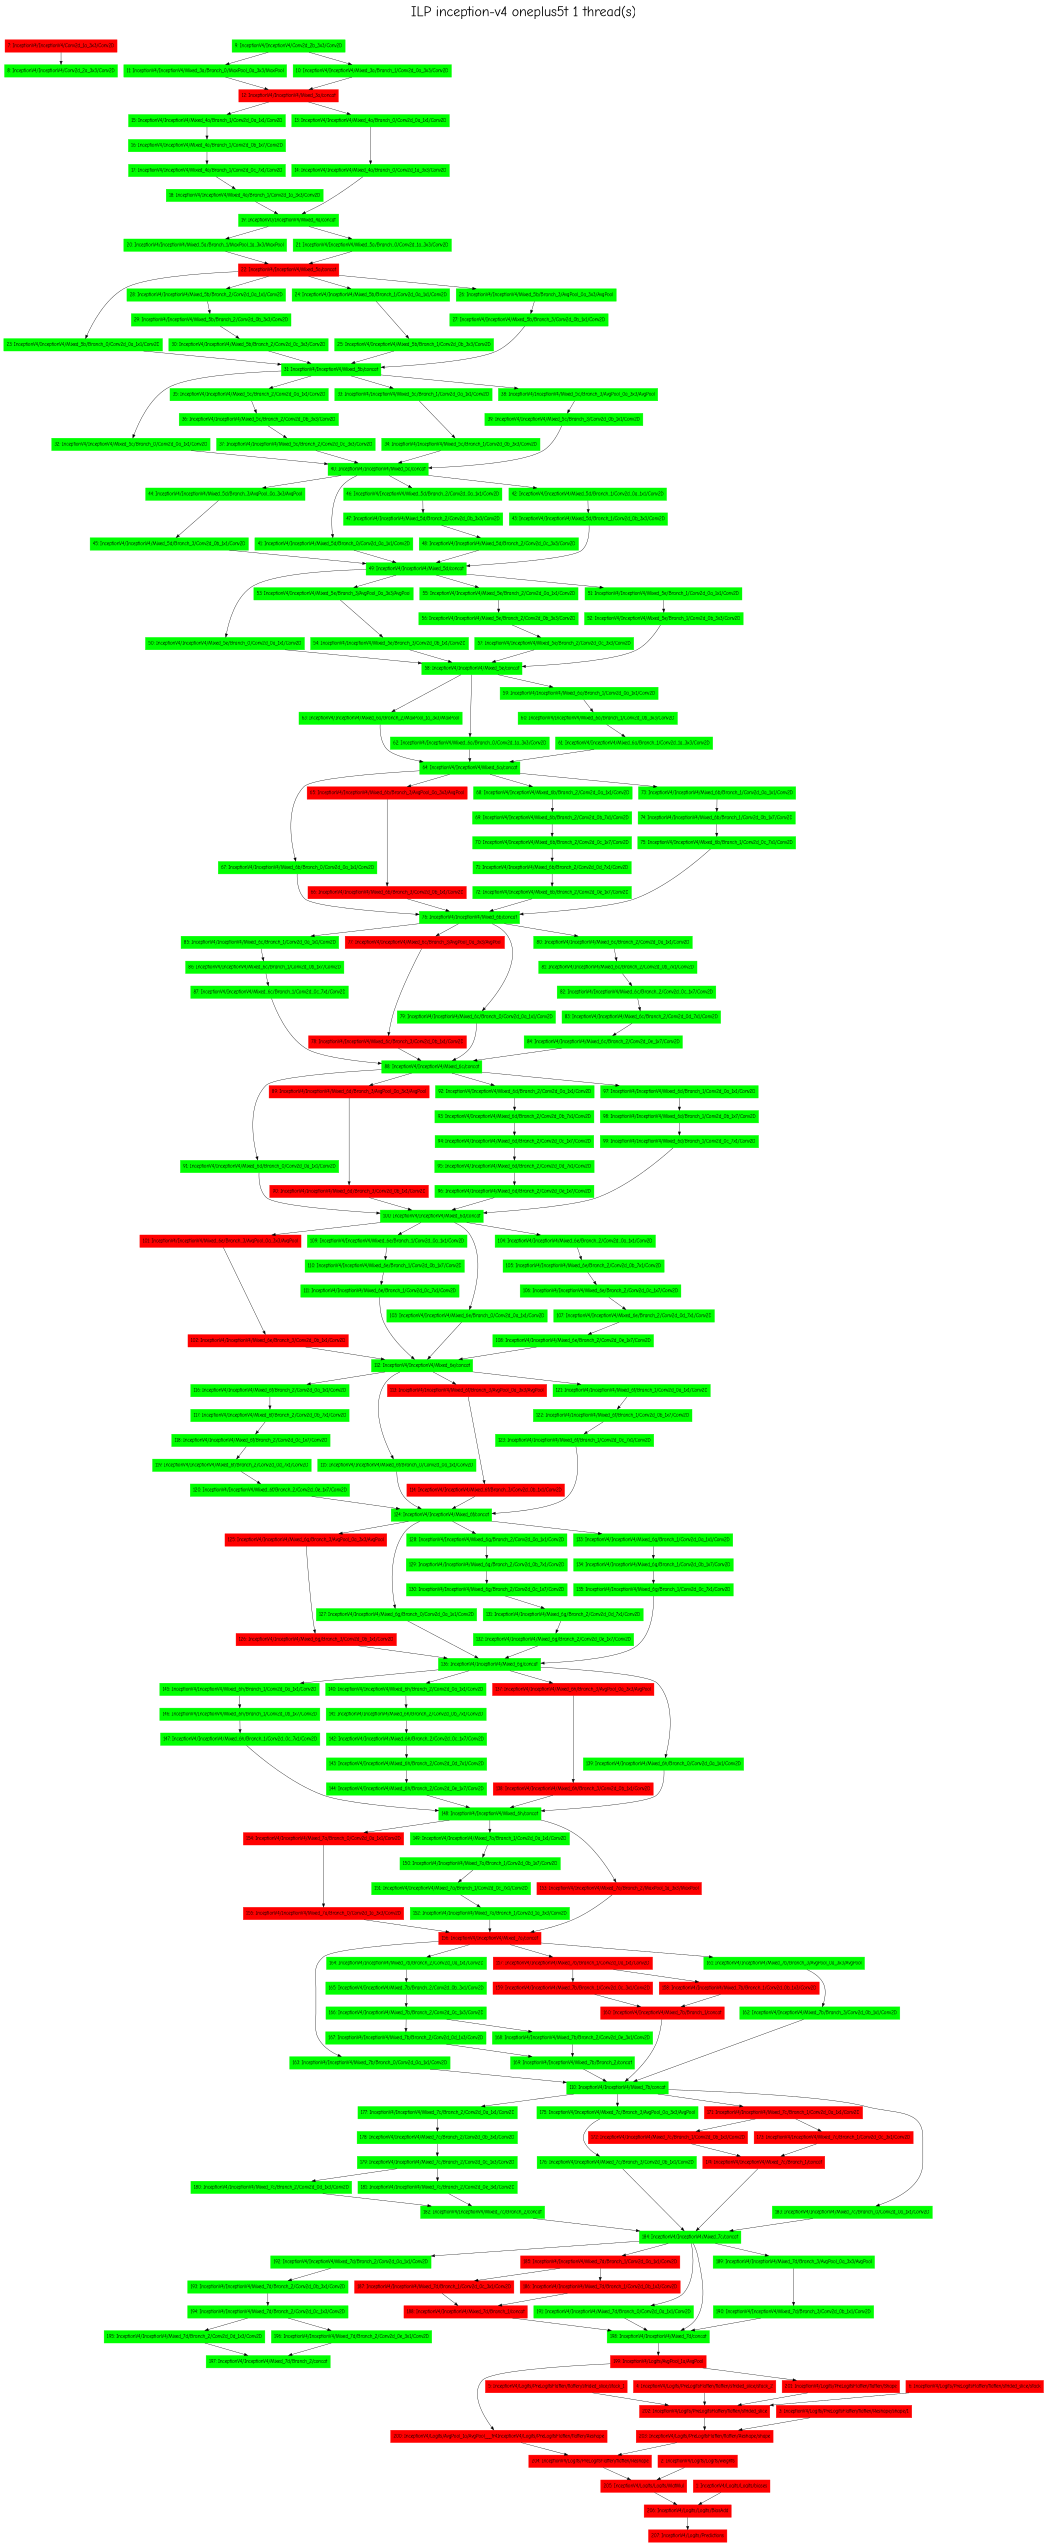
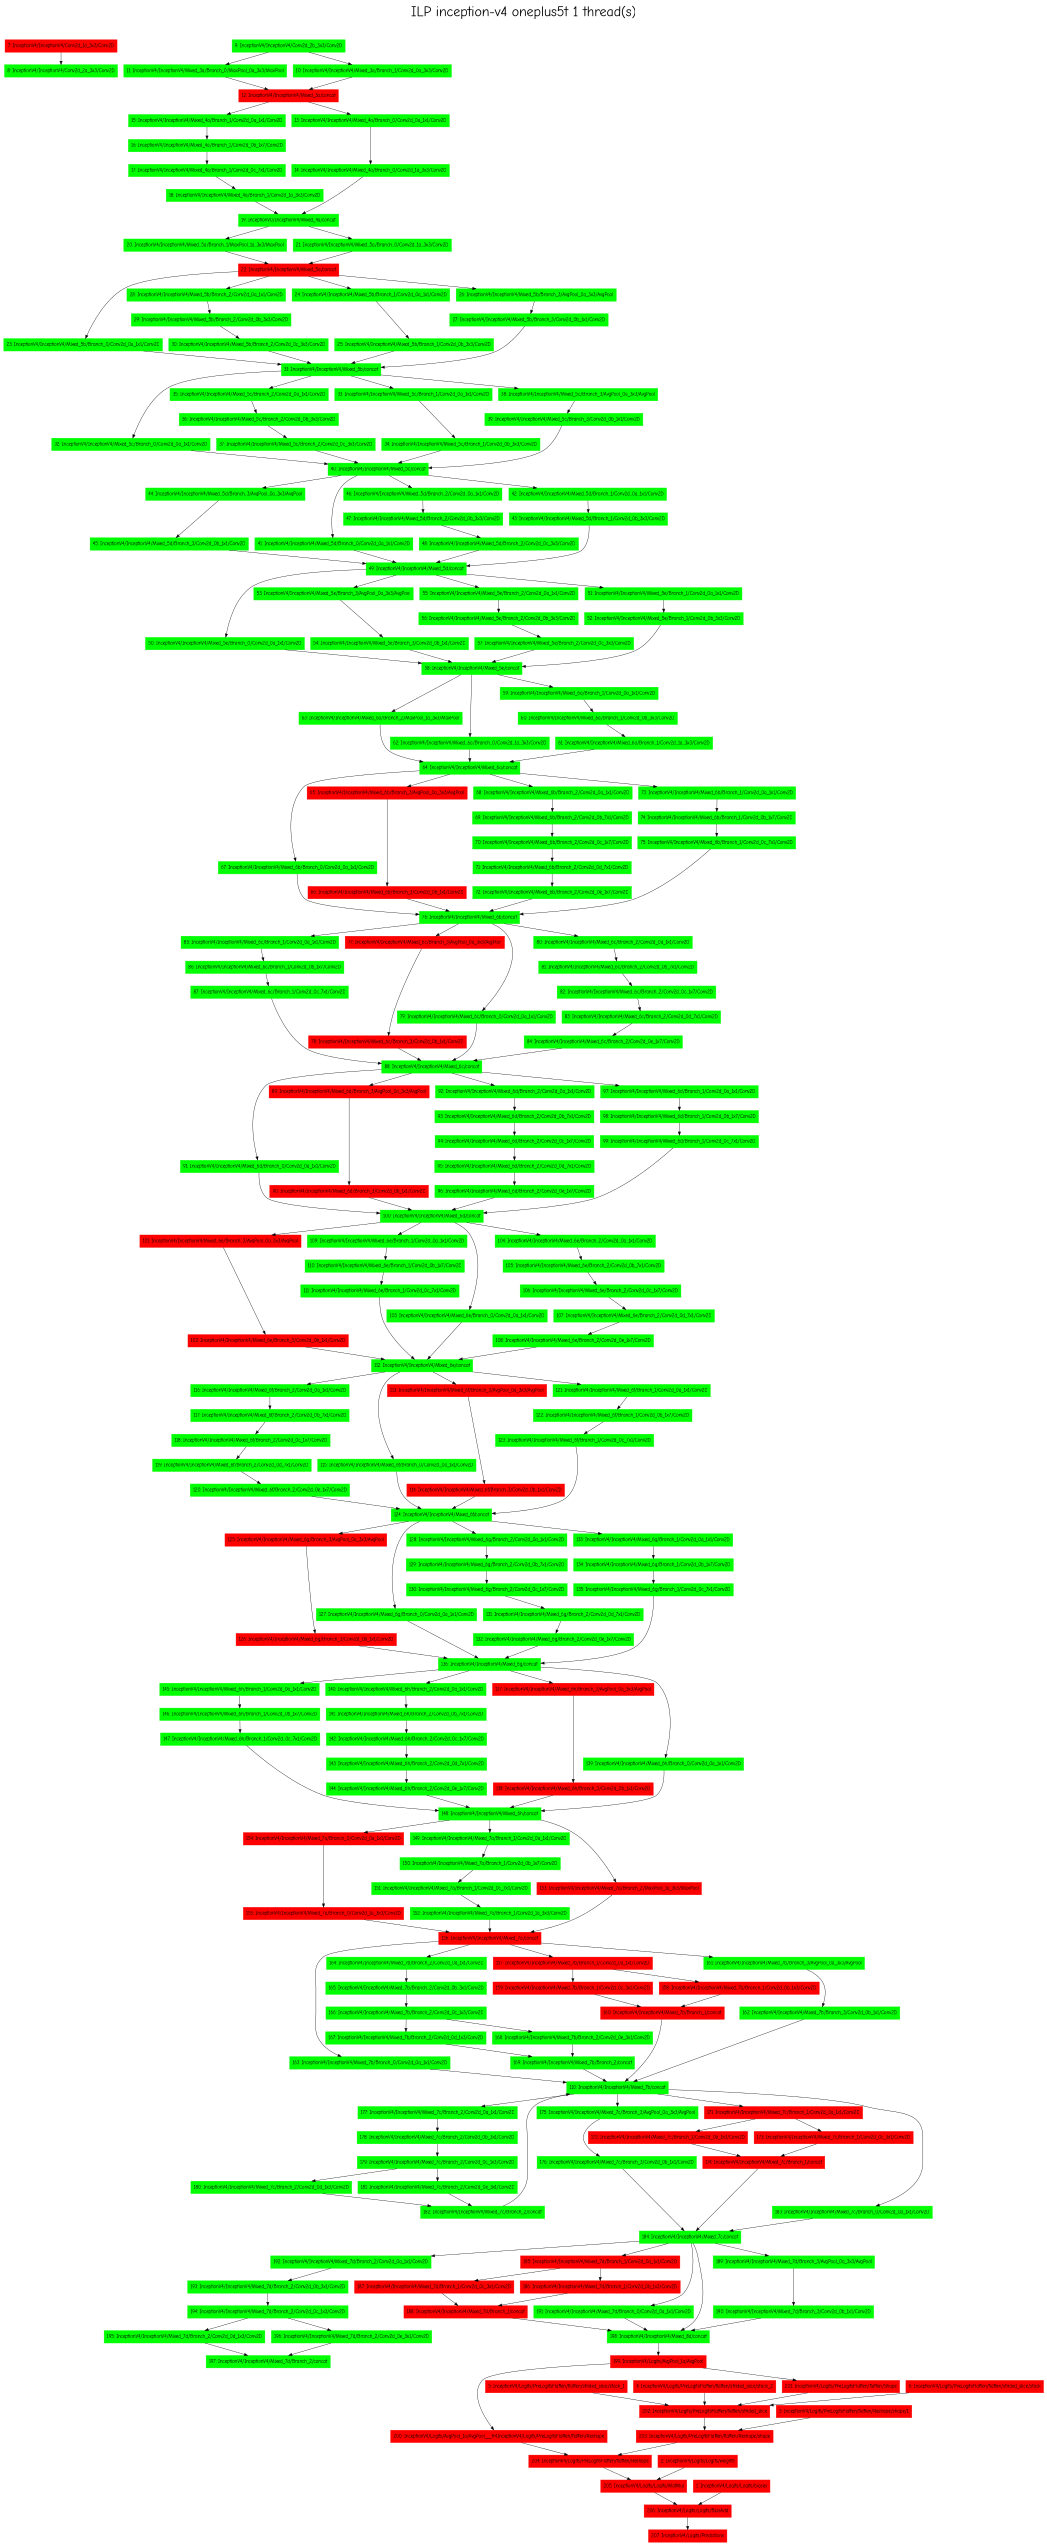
edge "182: InceptionV4/InceptionV4/Mixed_7c/Branch_2/concat" -> "184: InceptionV4/InceptionV4/Mixed_7c/concat": now "182: InceptionV4/InceptionV4/Mixed_7c/Branch_2/concat" -> "110: InceptionV4/InceptionV4/Mixed_7b/concat"
node "198: InceptionV4/InceptionV4/Mixed_7d/concat": label "198: InceptionV4/InceptionV4/Mixed_7d/concat" -> "198: InceptionV4/InceptionV4/Mixed_8d/concat"
